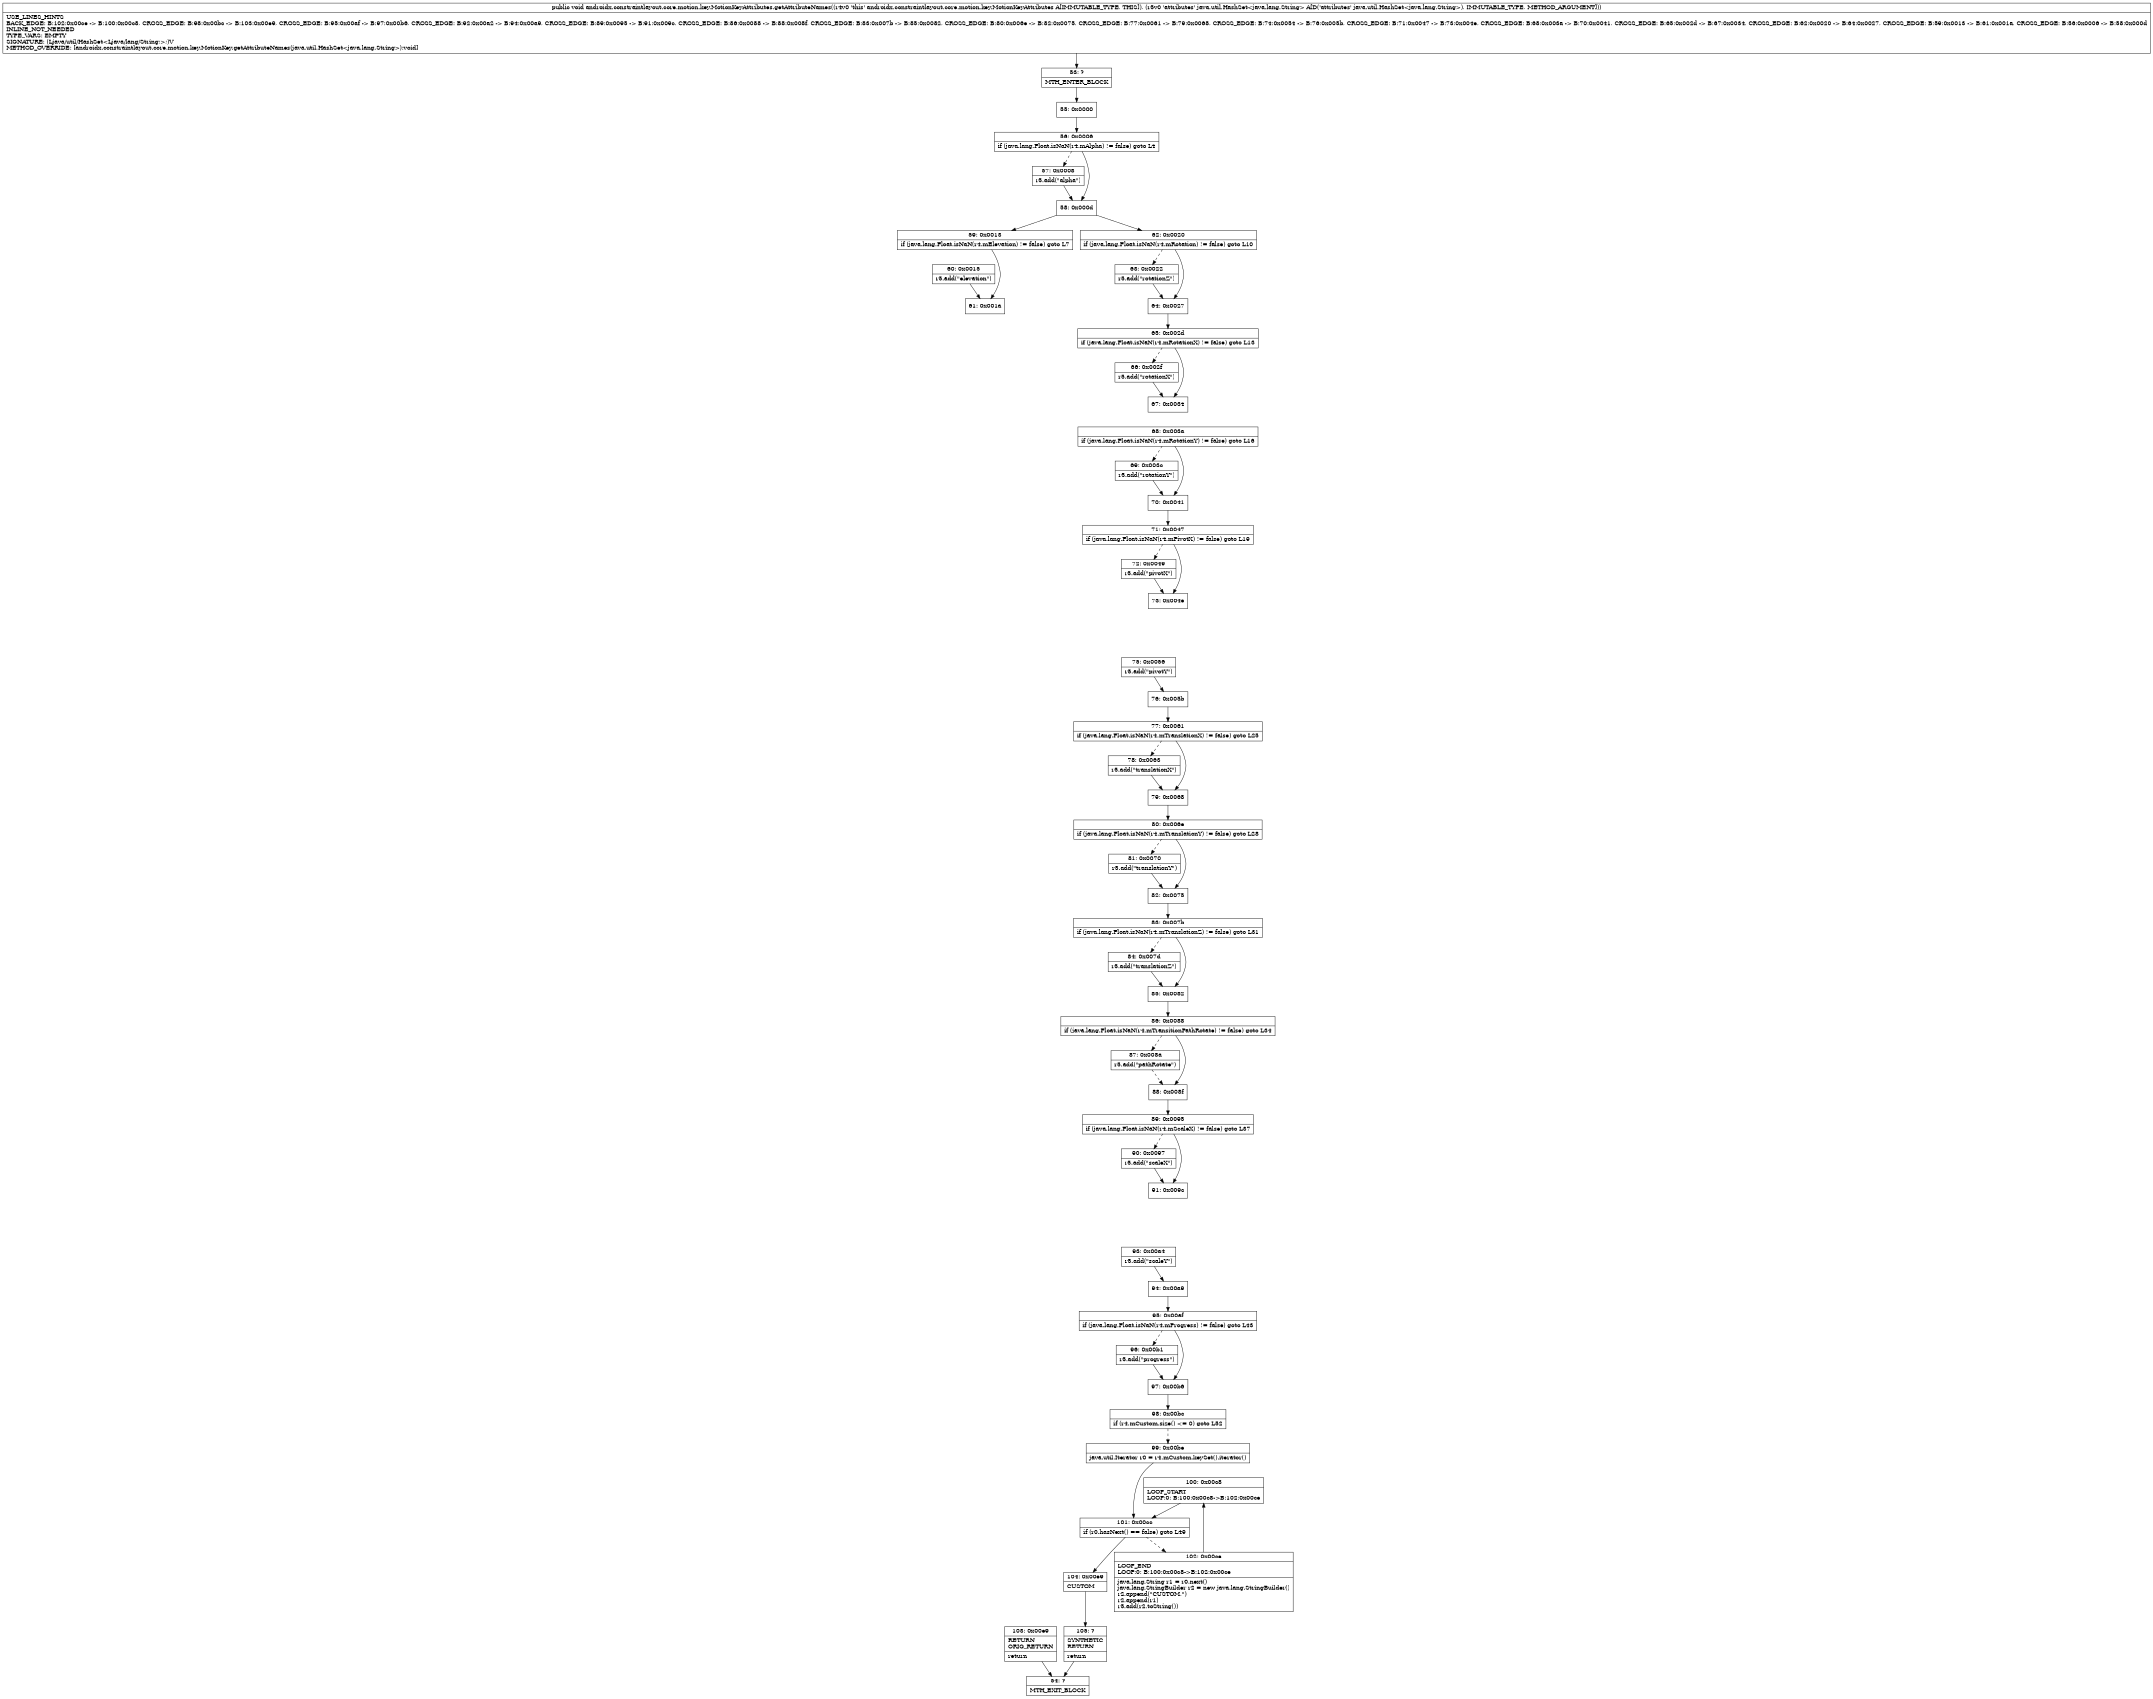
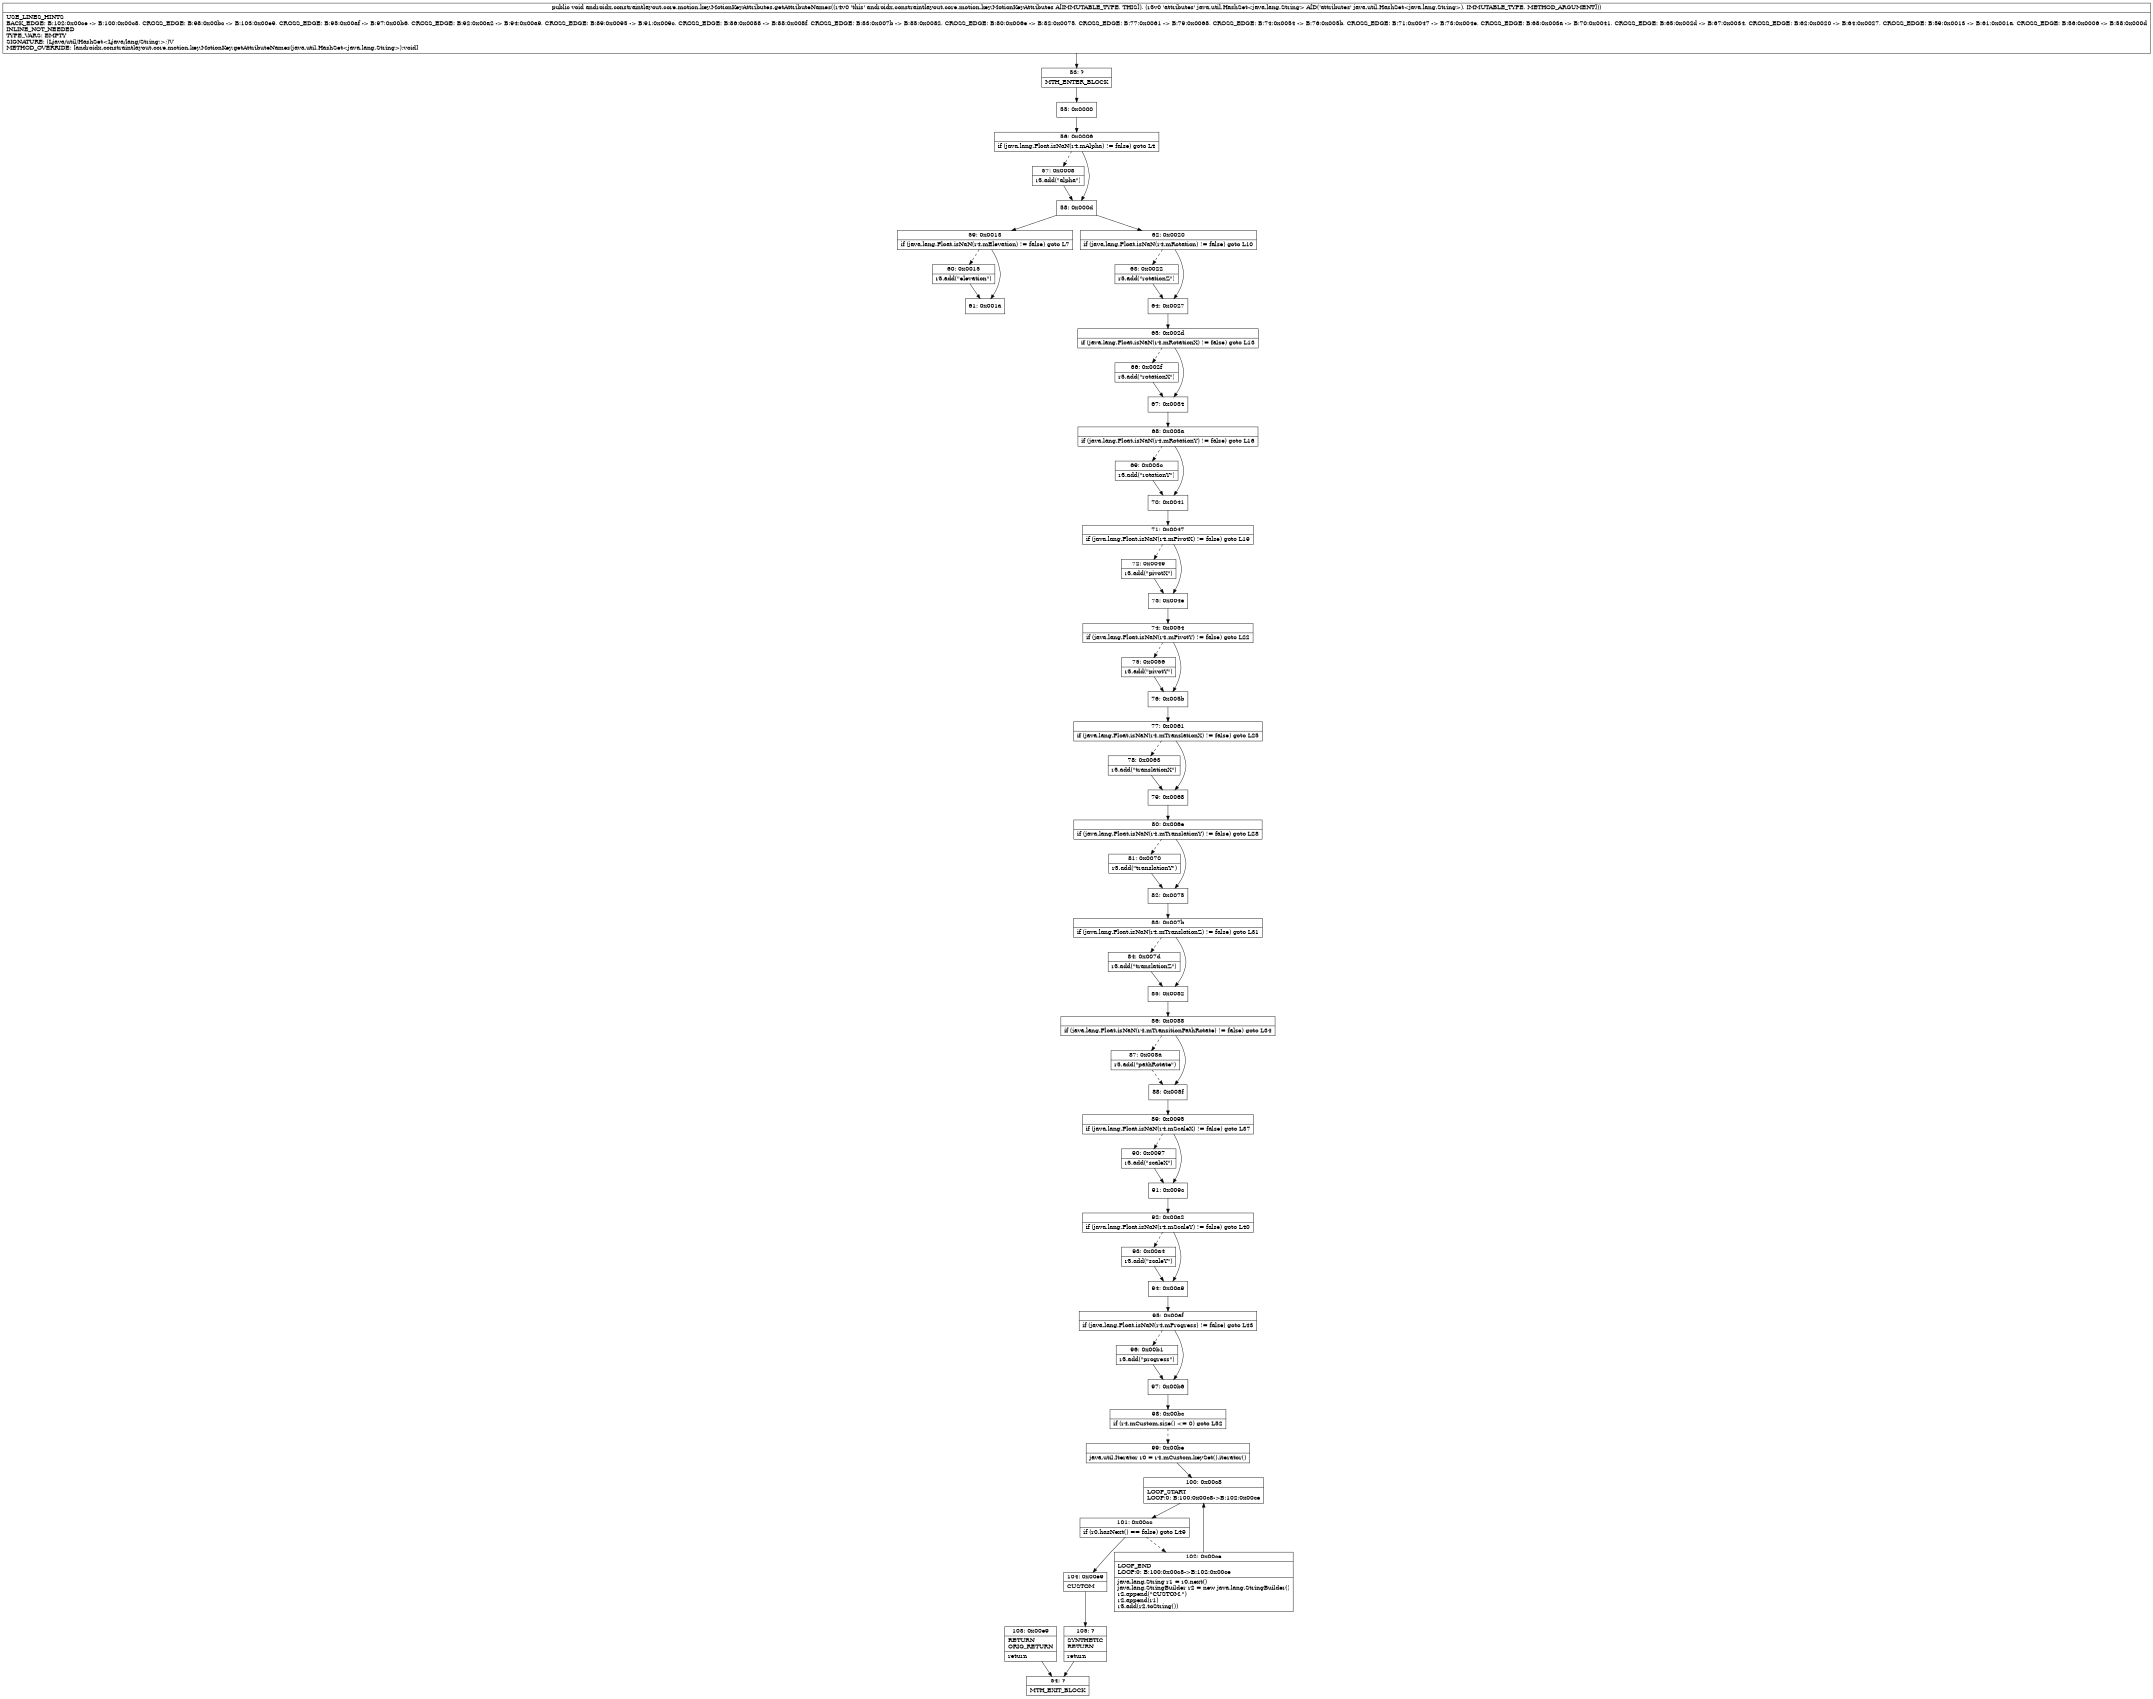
edge "59: 0x0013" -> "60: 0x0015": added
edge "67: 0x0034" -> "68: 0x003a": added
node "74: 0x0054": added
node "92: 0x00a2": added
edge "99: 0x00be" -> "101: 0x00cc": now "99: 0x00be" -> "100: 0x00c8"
